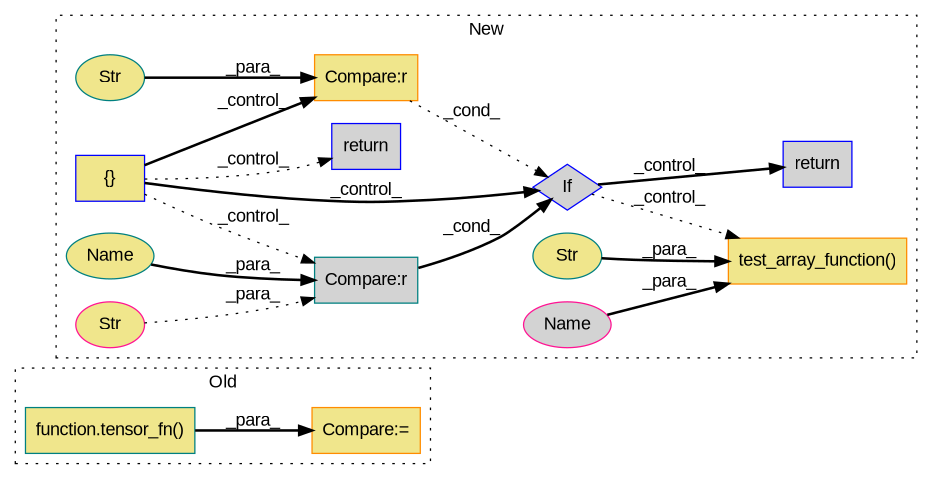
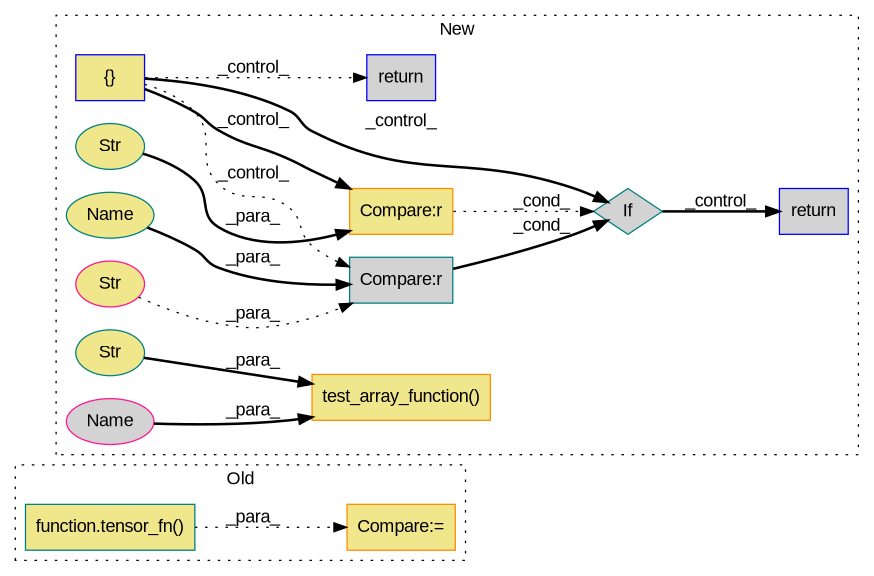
node "If": color blue -> teal
edge "If" -> "test_array_function()": removed, label "_control_"
edge "function.tensor_fn()" -> "Compare:=": style bold -> dotted
